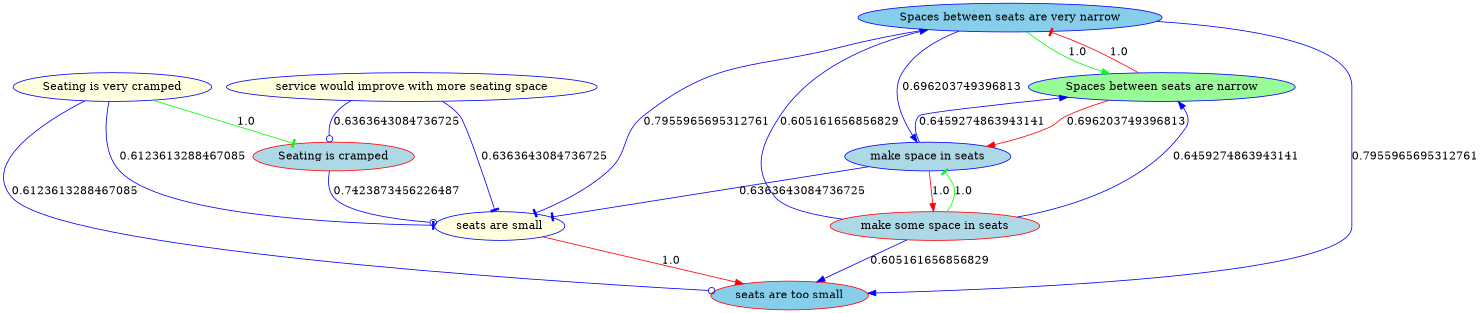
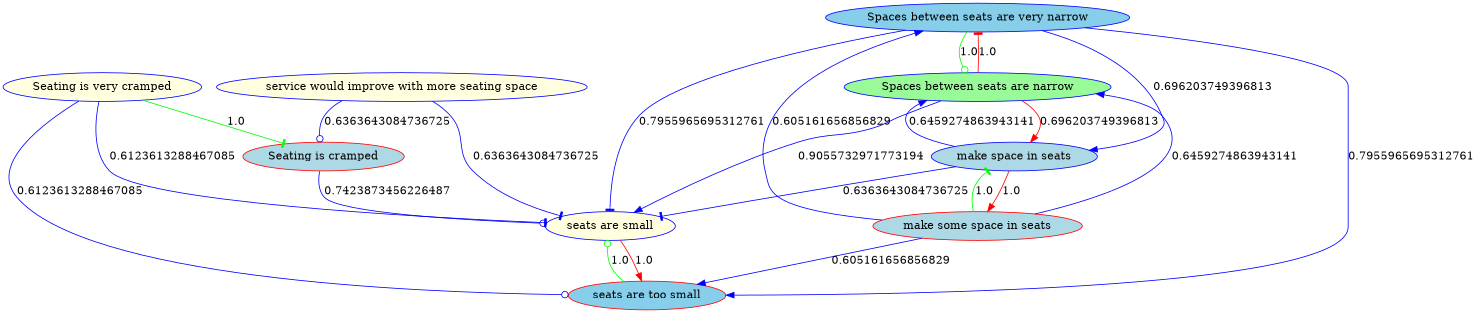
edge "Spaces between seats are very narrow" -> "Spaces between seats are narrow": arrowhead normal -> odot
edge "Spaces between seats are narrow" -> "seats are small": added, label "0.9055732971773194"
edge "seats are too small" -> "seats are small": added, label "1.0"
